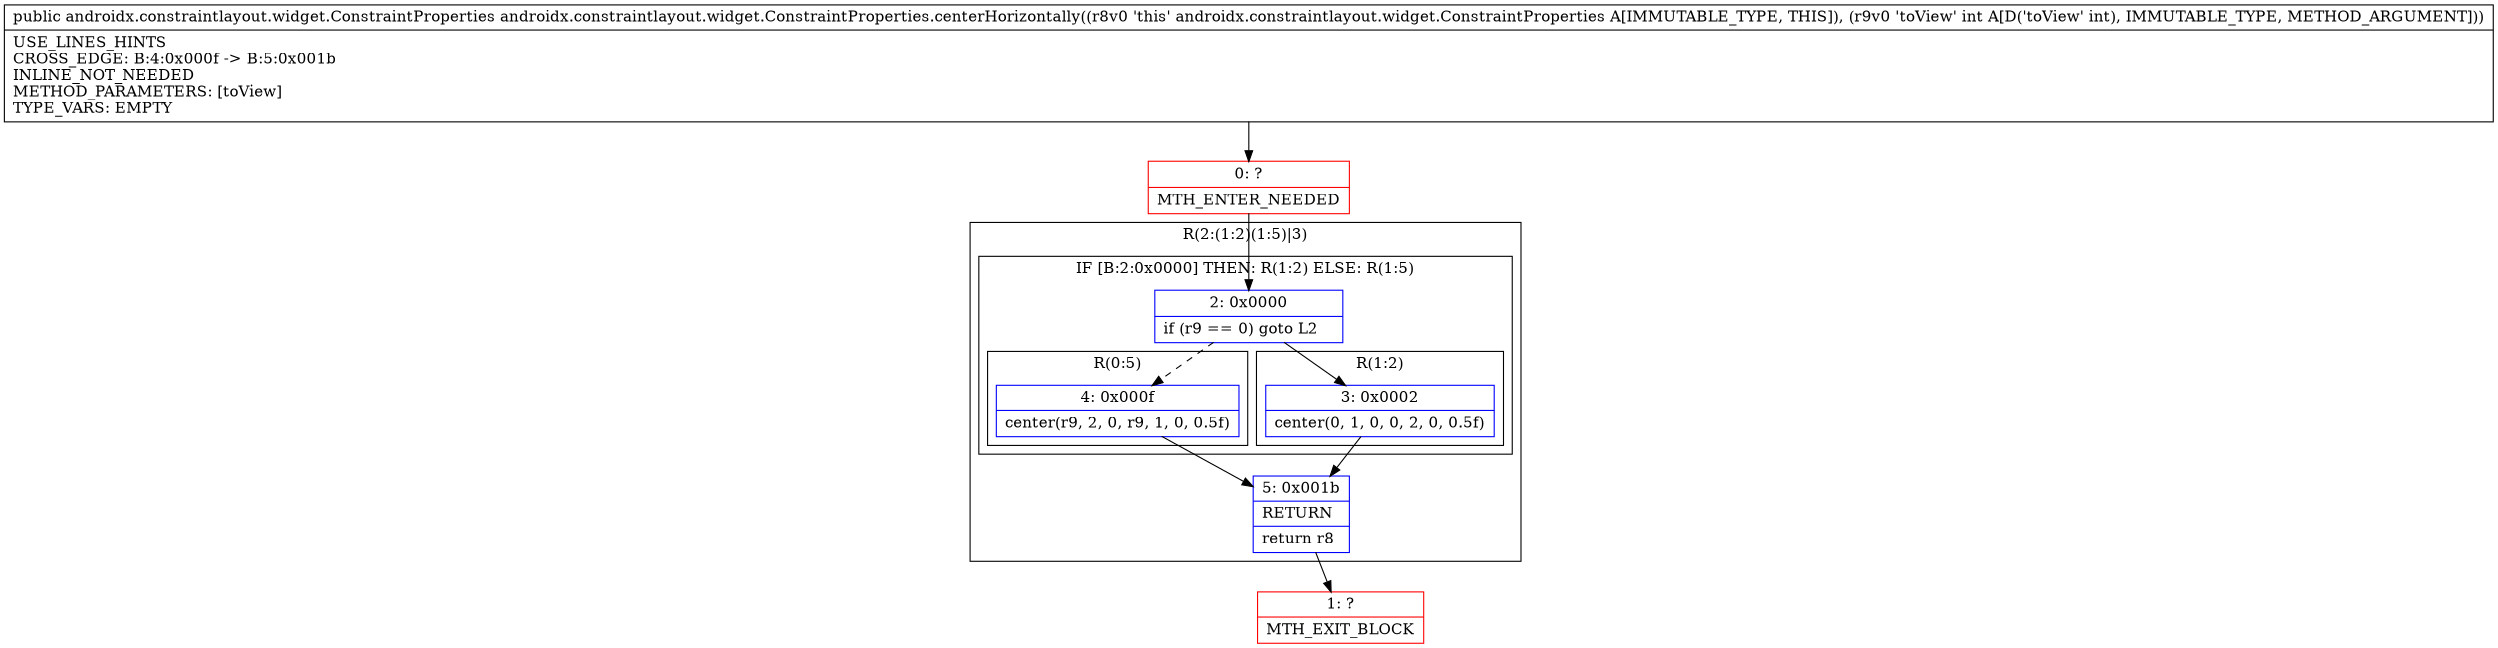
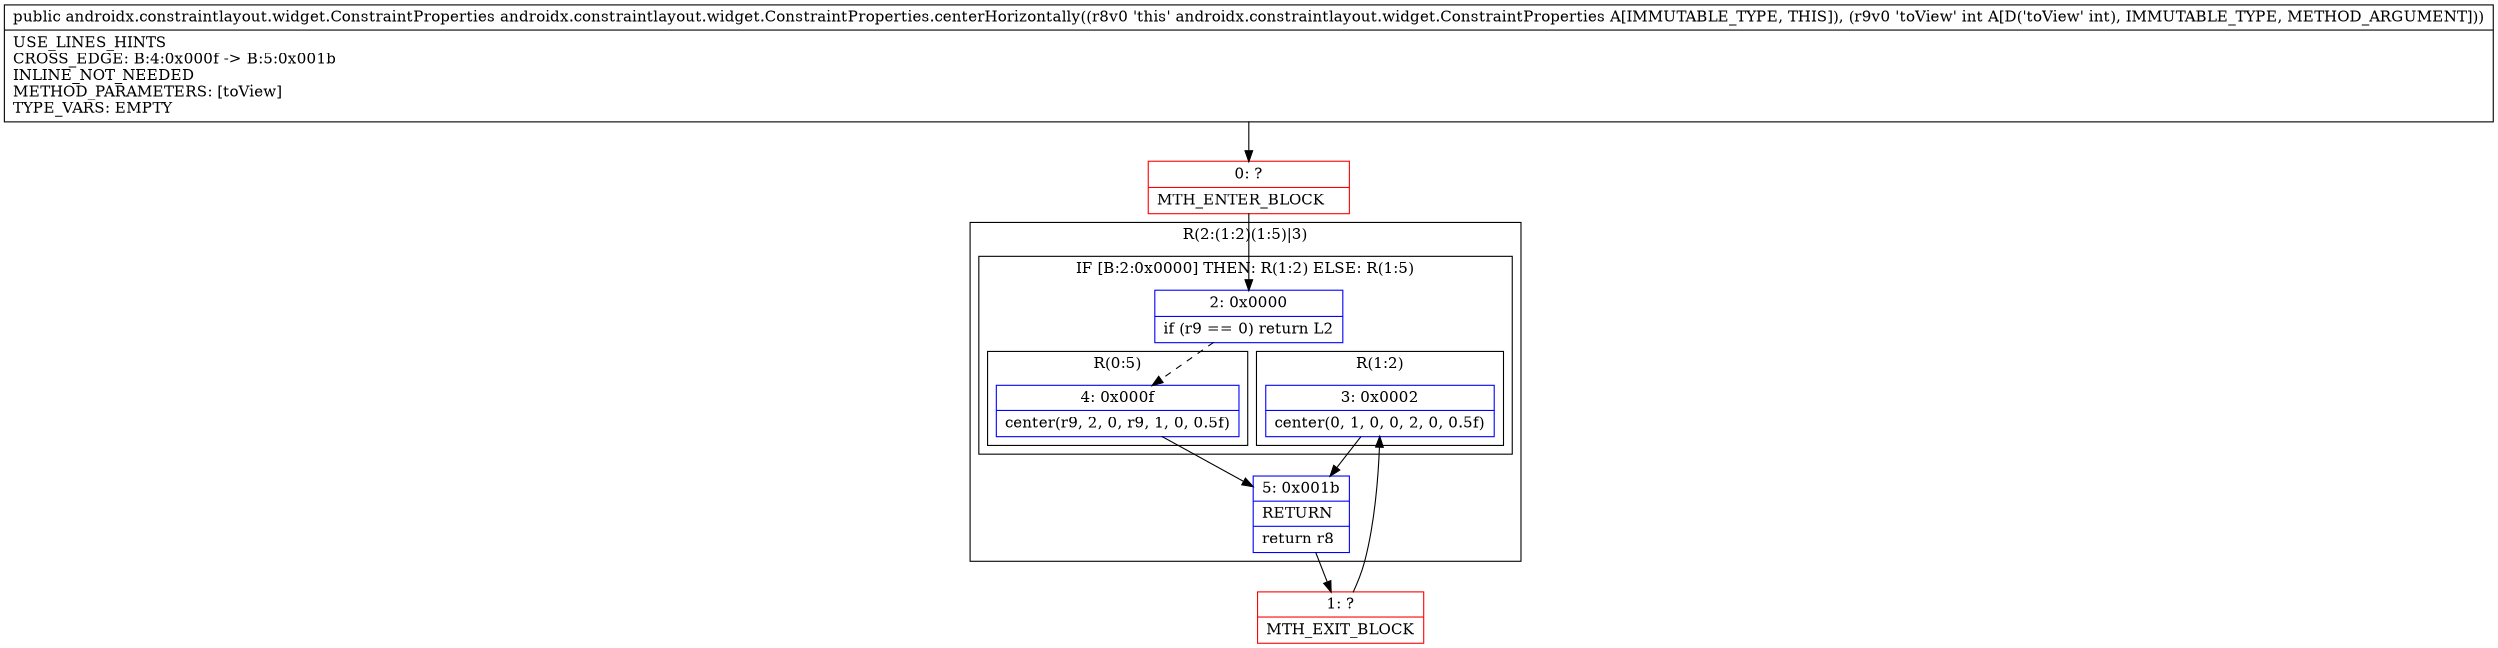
node "0: ?": text "MTH_ENTER_NEEDED" -> "MTH_ENTER_BLOCK"
node "2: 0x0000": text "if (r9 == 0) goto L2" -> "if (r9 == 0) return L2"
edge "2: 0x0000" -> "3: 0x0002": now "1: ?" -> "3: 0x0002"
